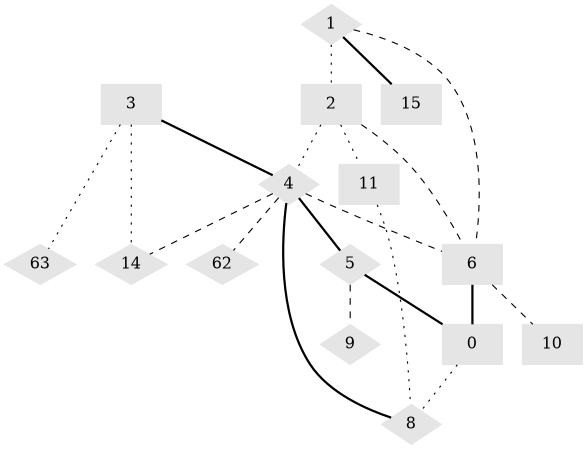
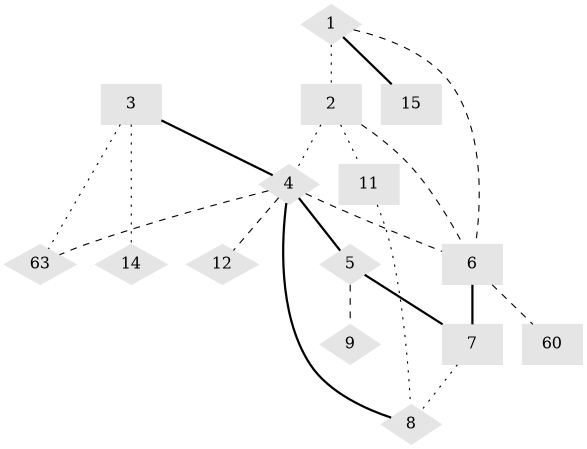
edge "4" -- "14": now "4" -- "63"
node "62": label "62" -> "12"
node "0": label "0" -> "7"
node "10": label "10" -> "60"
